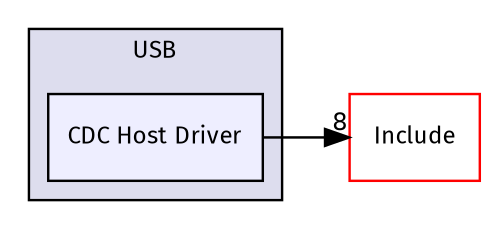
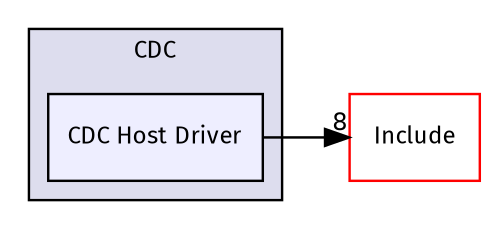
cluster "USB": label "USB" -> "CDC"
